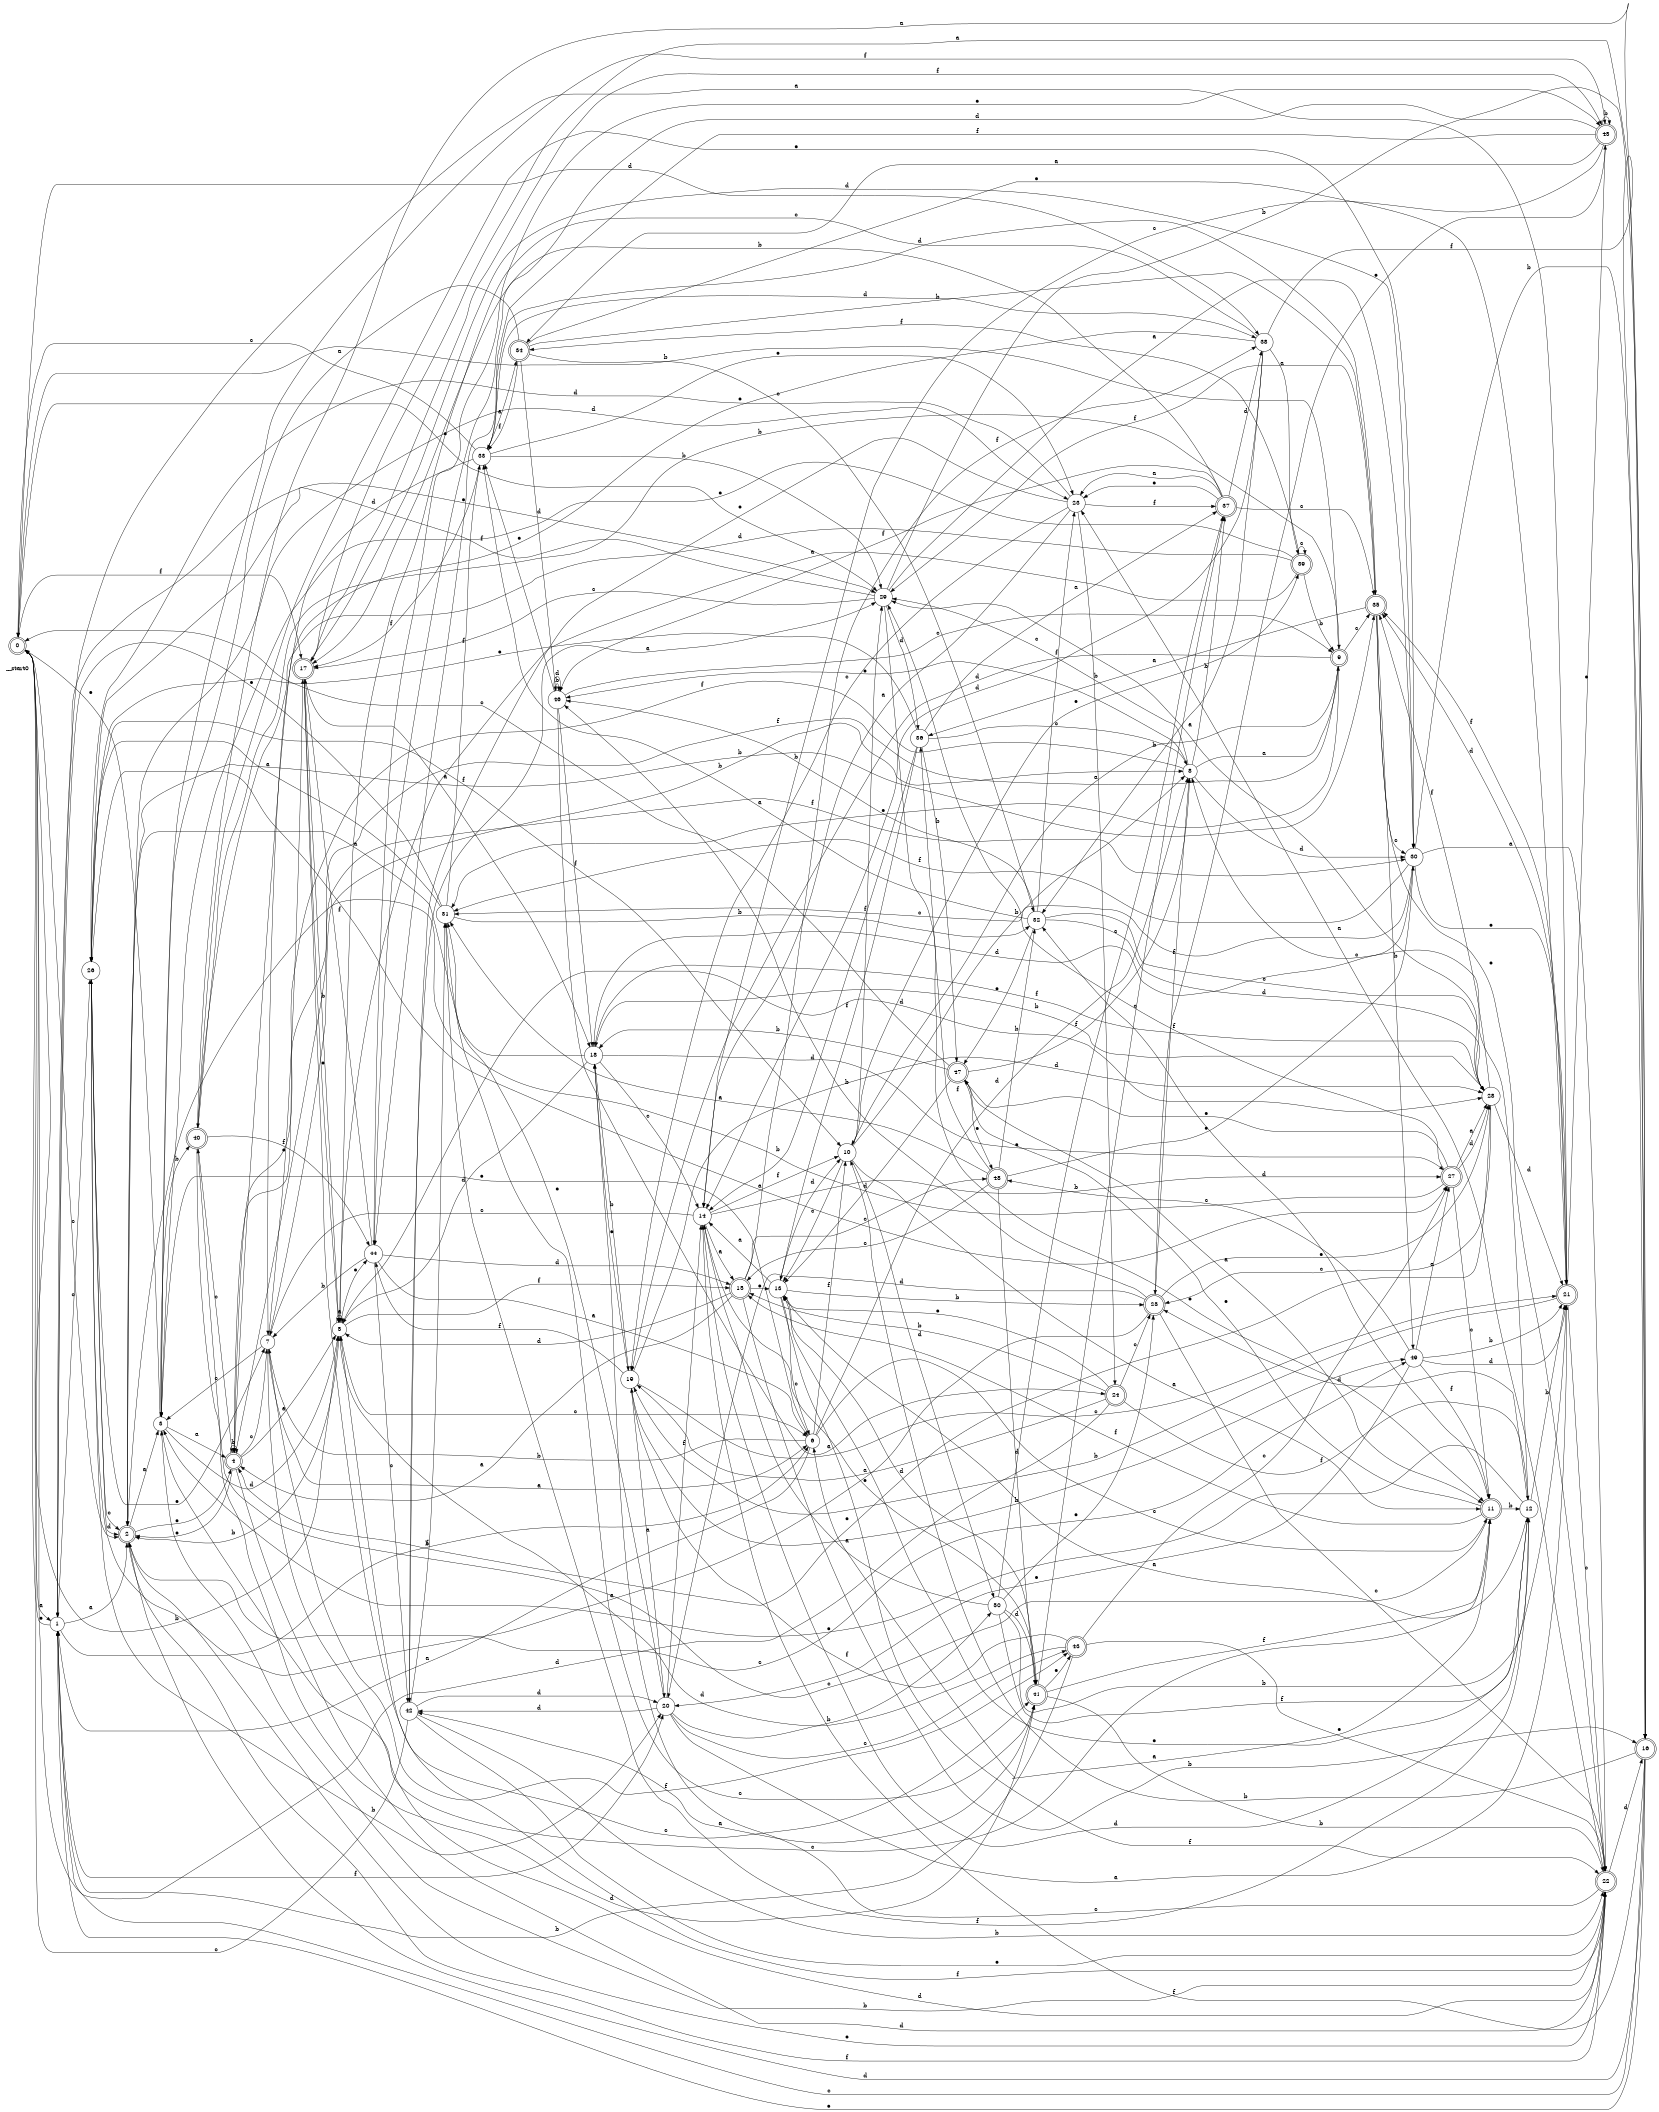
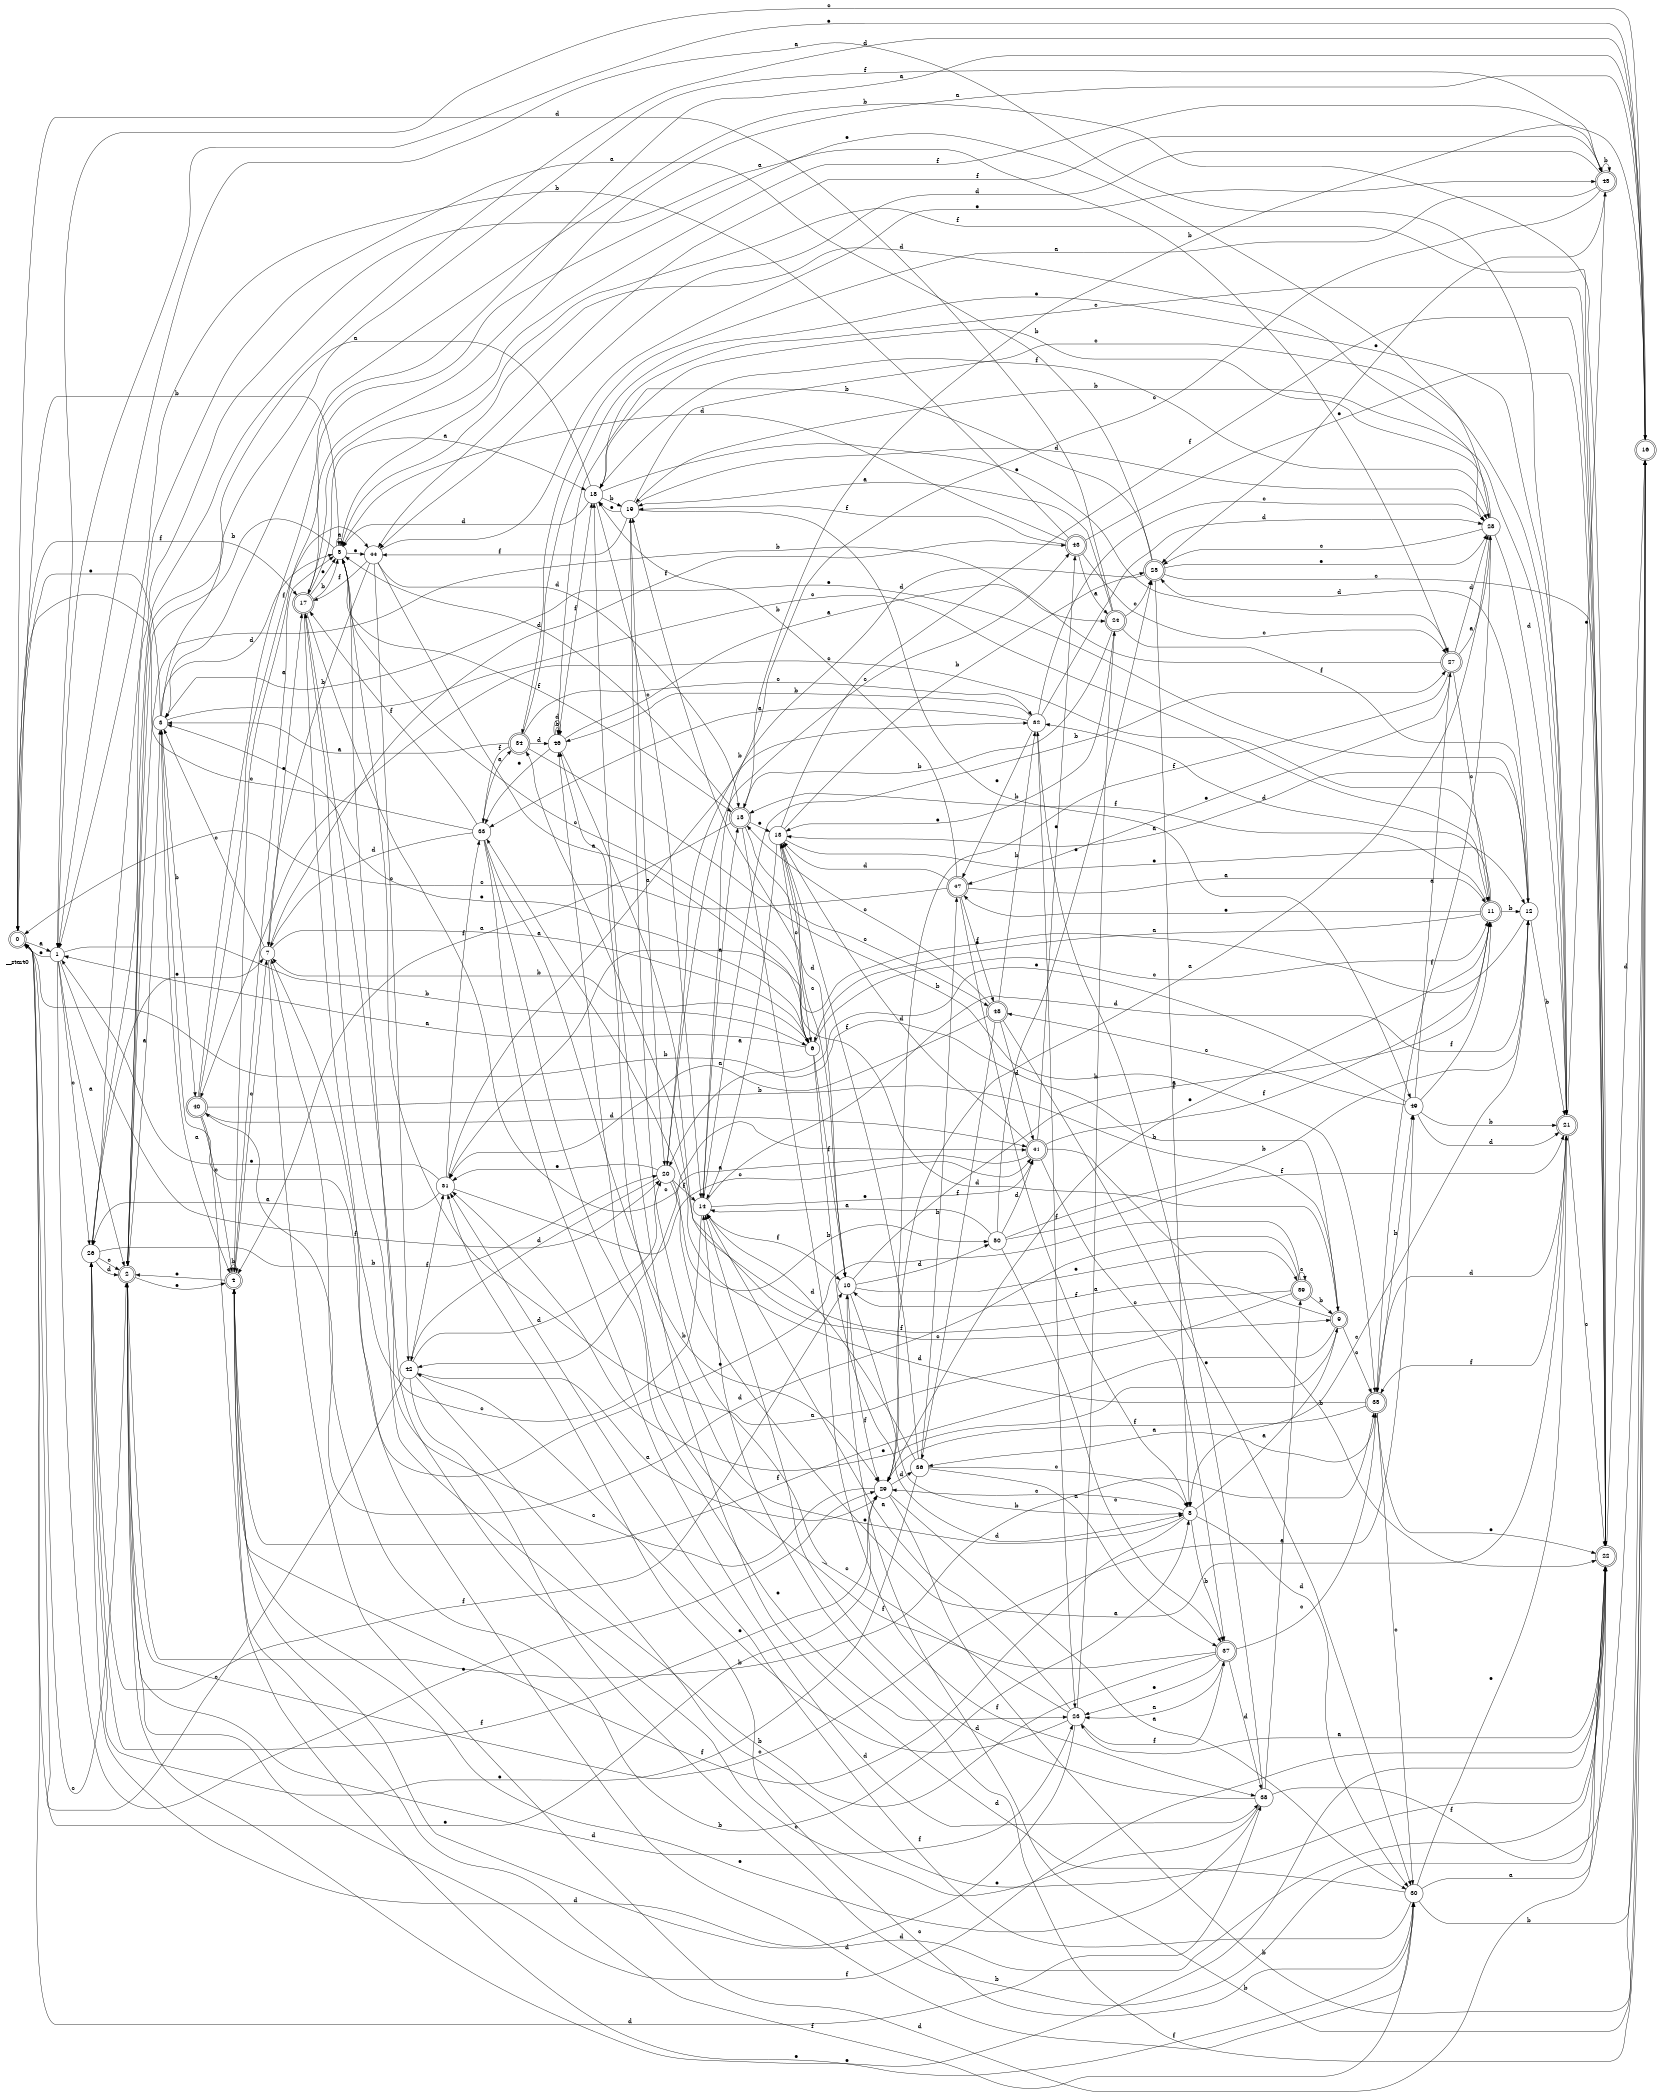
edge "43" -> "24": added, label "a"
